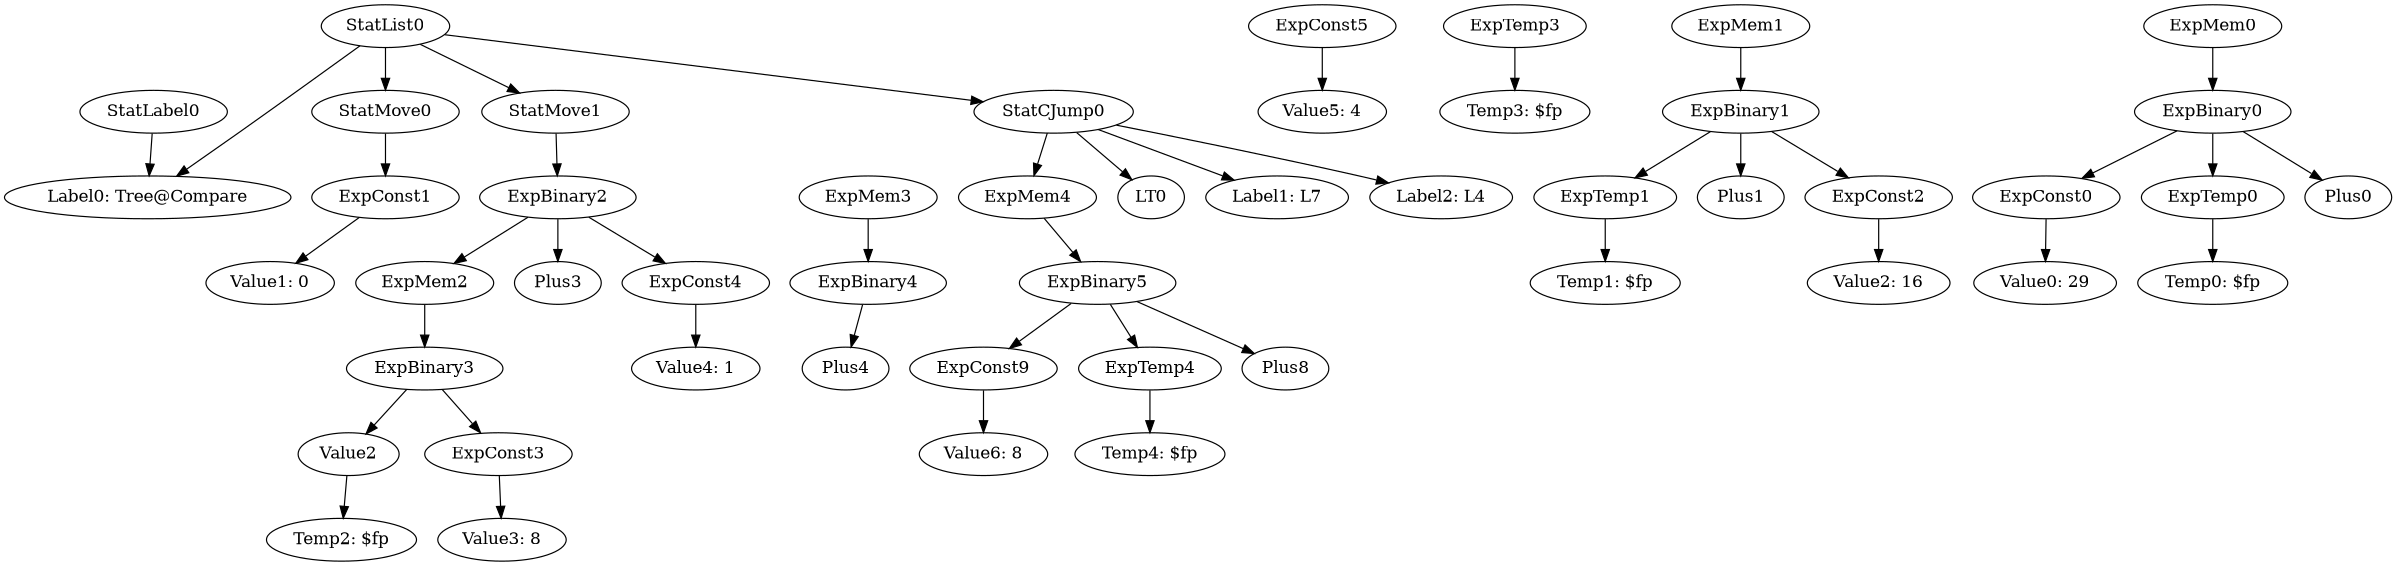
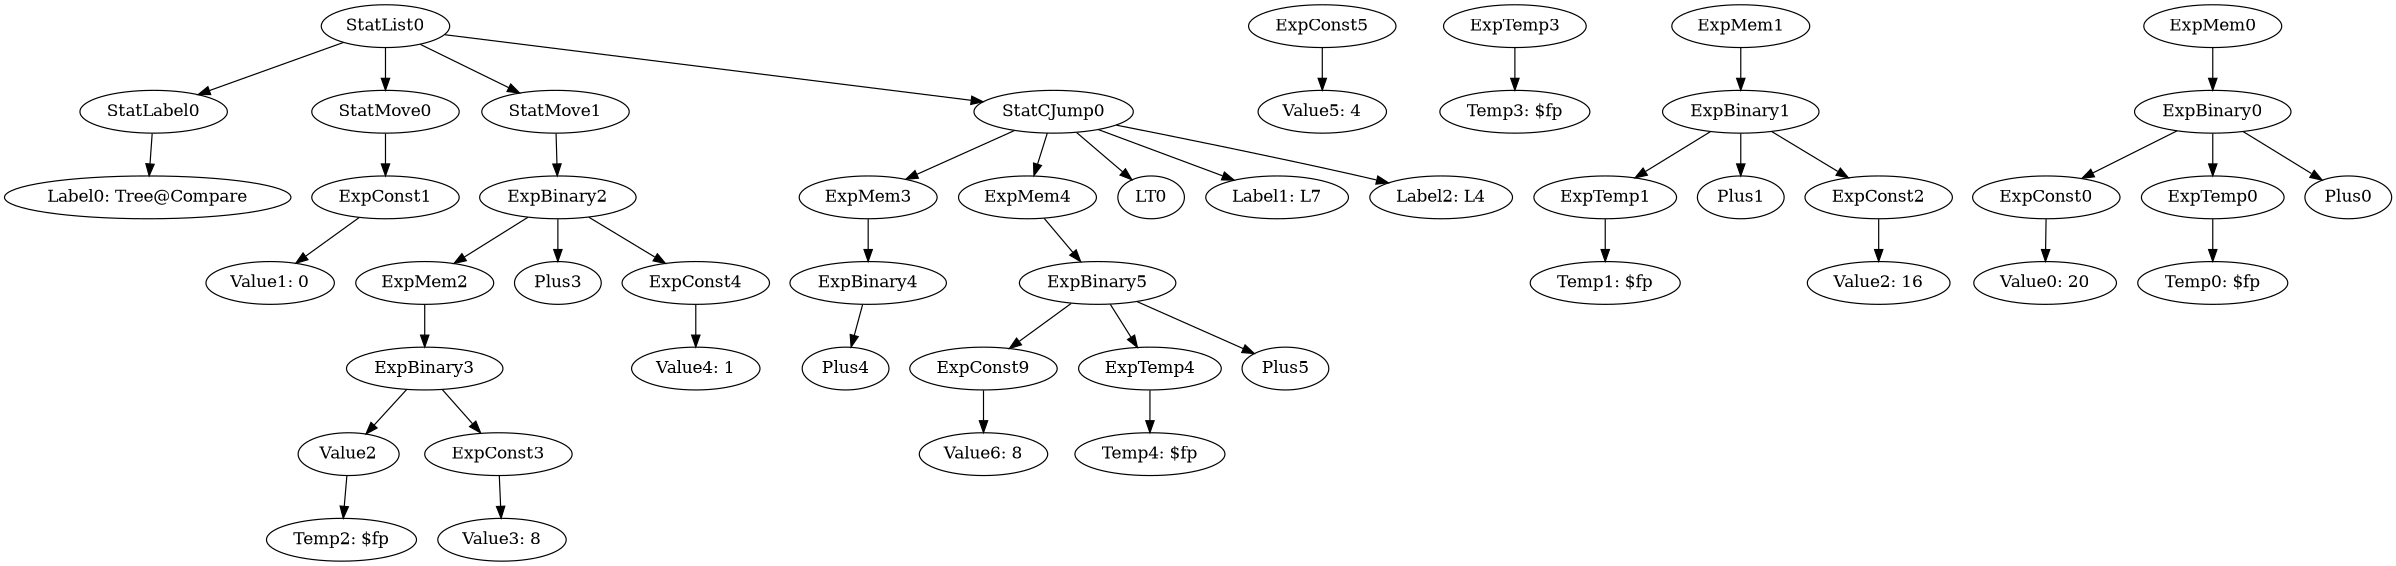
edge "StatList0" -> "Label0: Tree@Compare": now "StatList0" -> "StatLabel0"
edge "StatCJump0" -> "ExpMem3": added
node "Value0: 29": label "Value0: 29" -> "Value0: 20"
node "Plus8": label "Plus8" -> "Plus5"
